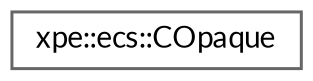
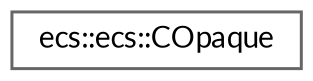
node "xpe::ecs::COpaque": label "xpe::ecs::COpaque" -> "ecs::ecs::COpaque"
